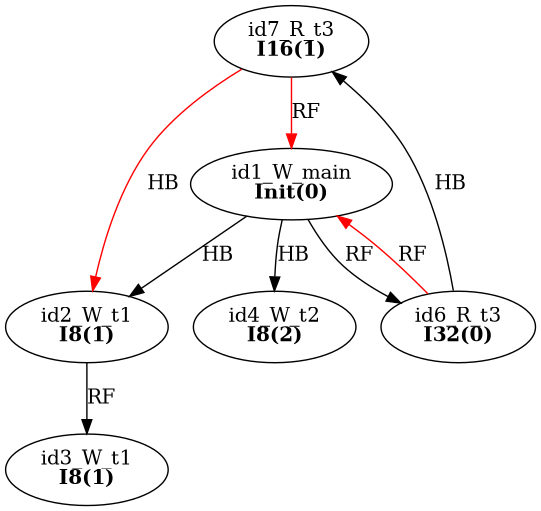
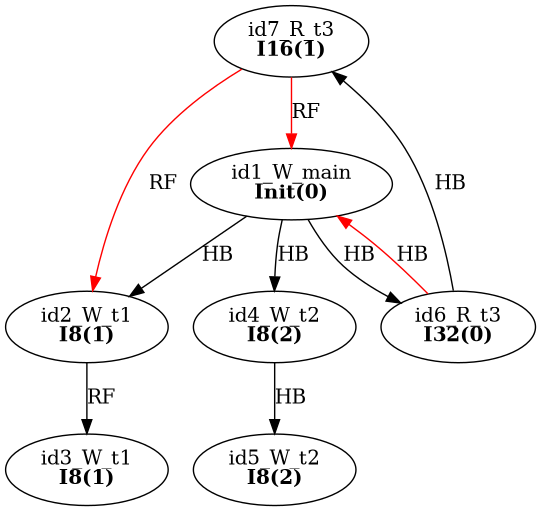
edge "id7_R_t3" -> "id2_W_t1": label "HB" -> "RF"
edge "id1_W_main" -> "id6_R_t3": label "RF" -> "HB"
edge "id6_R_t3" -> "id1_W_main": label "RF" -> "HB"
node "id5_W_t2": added
